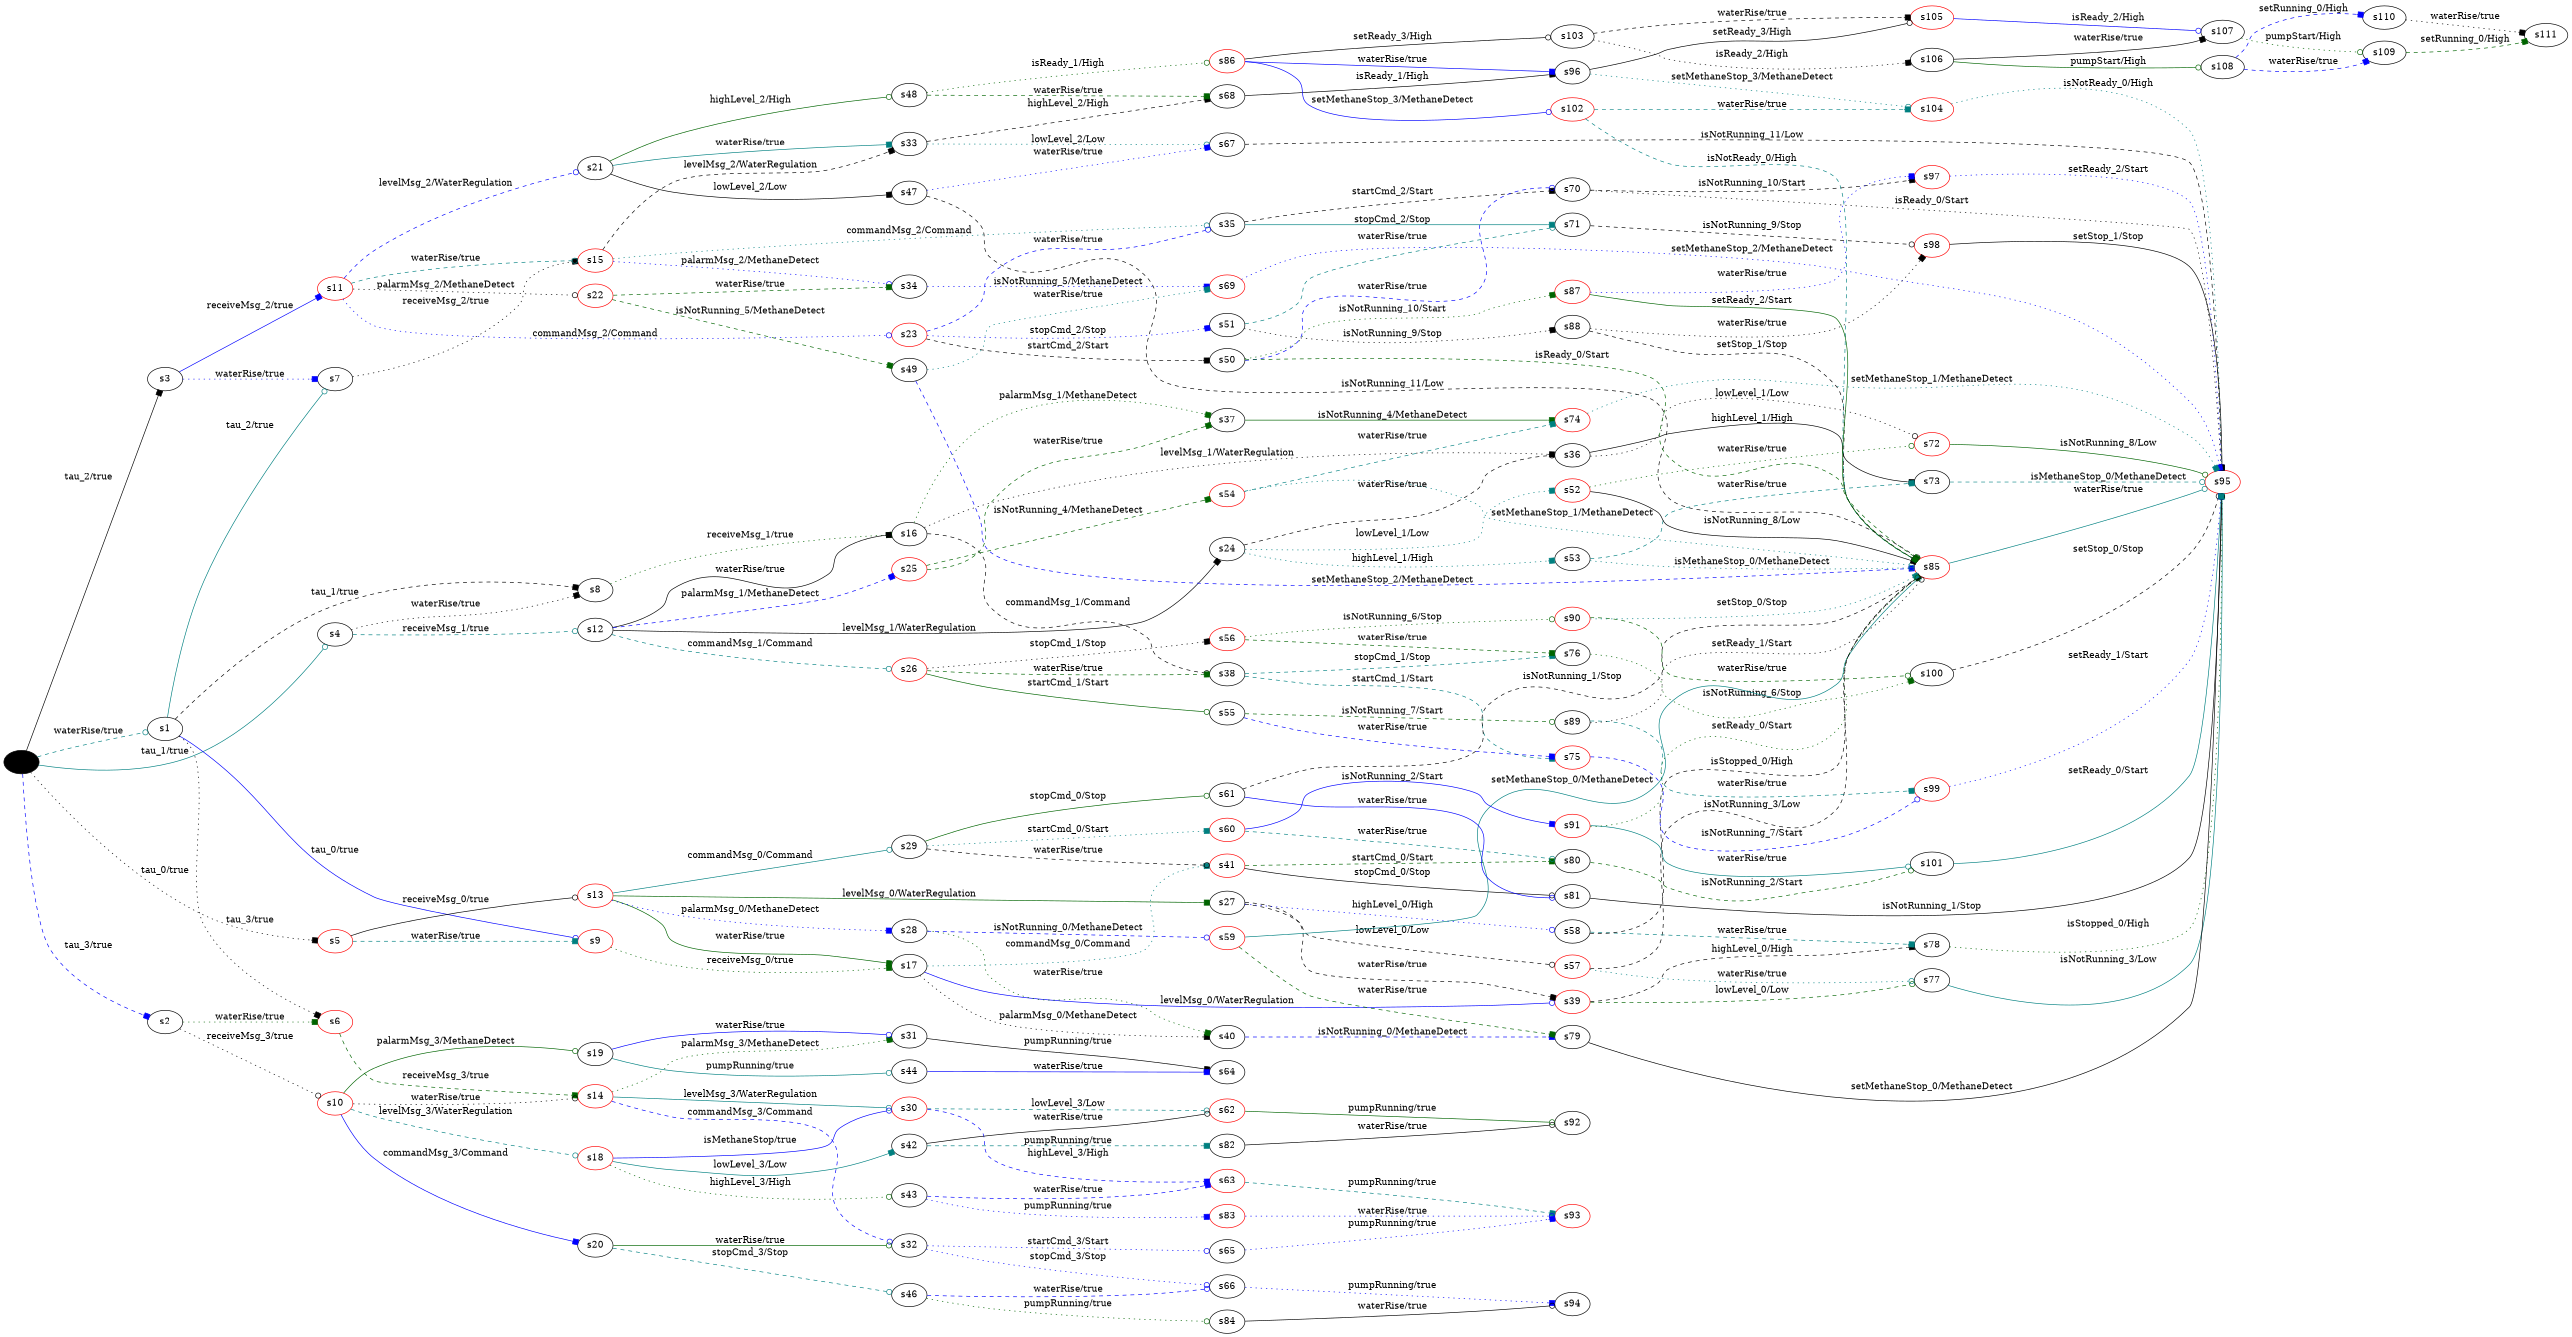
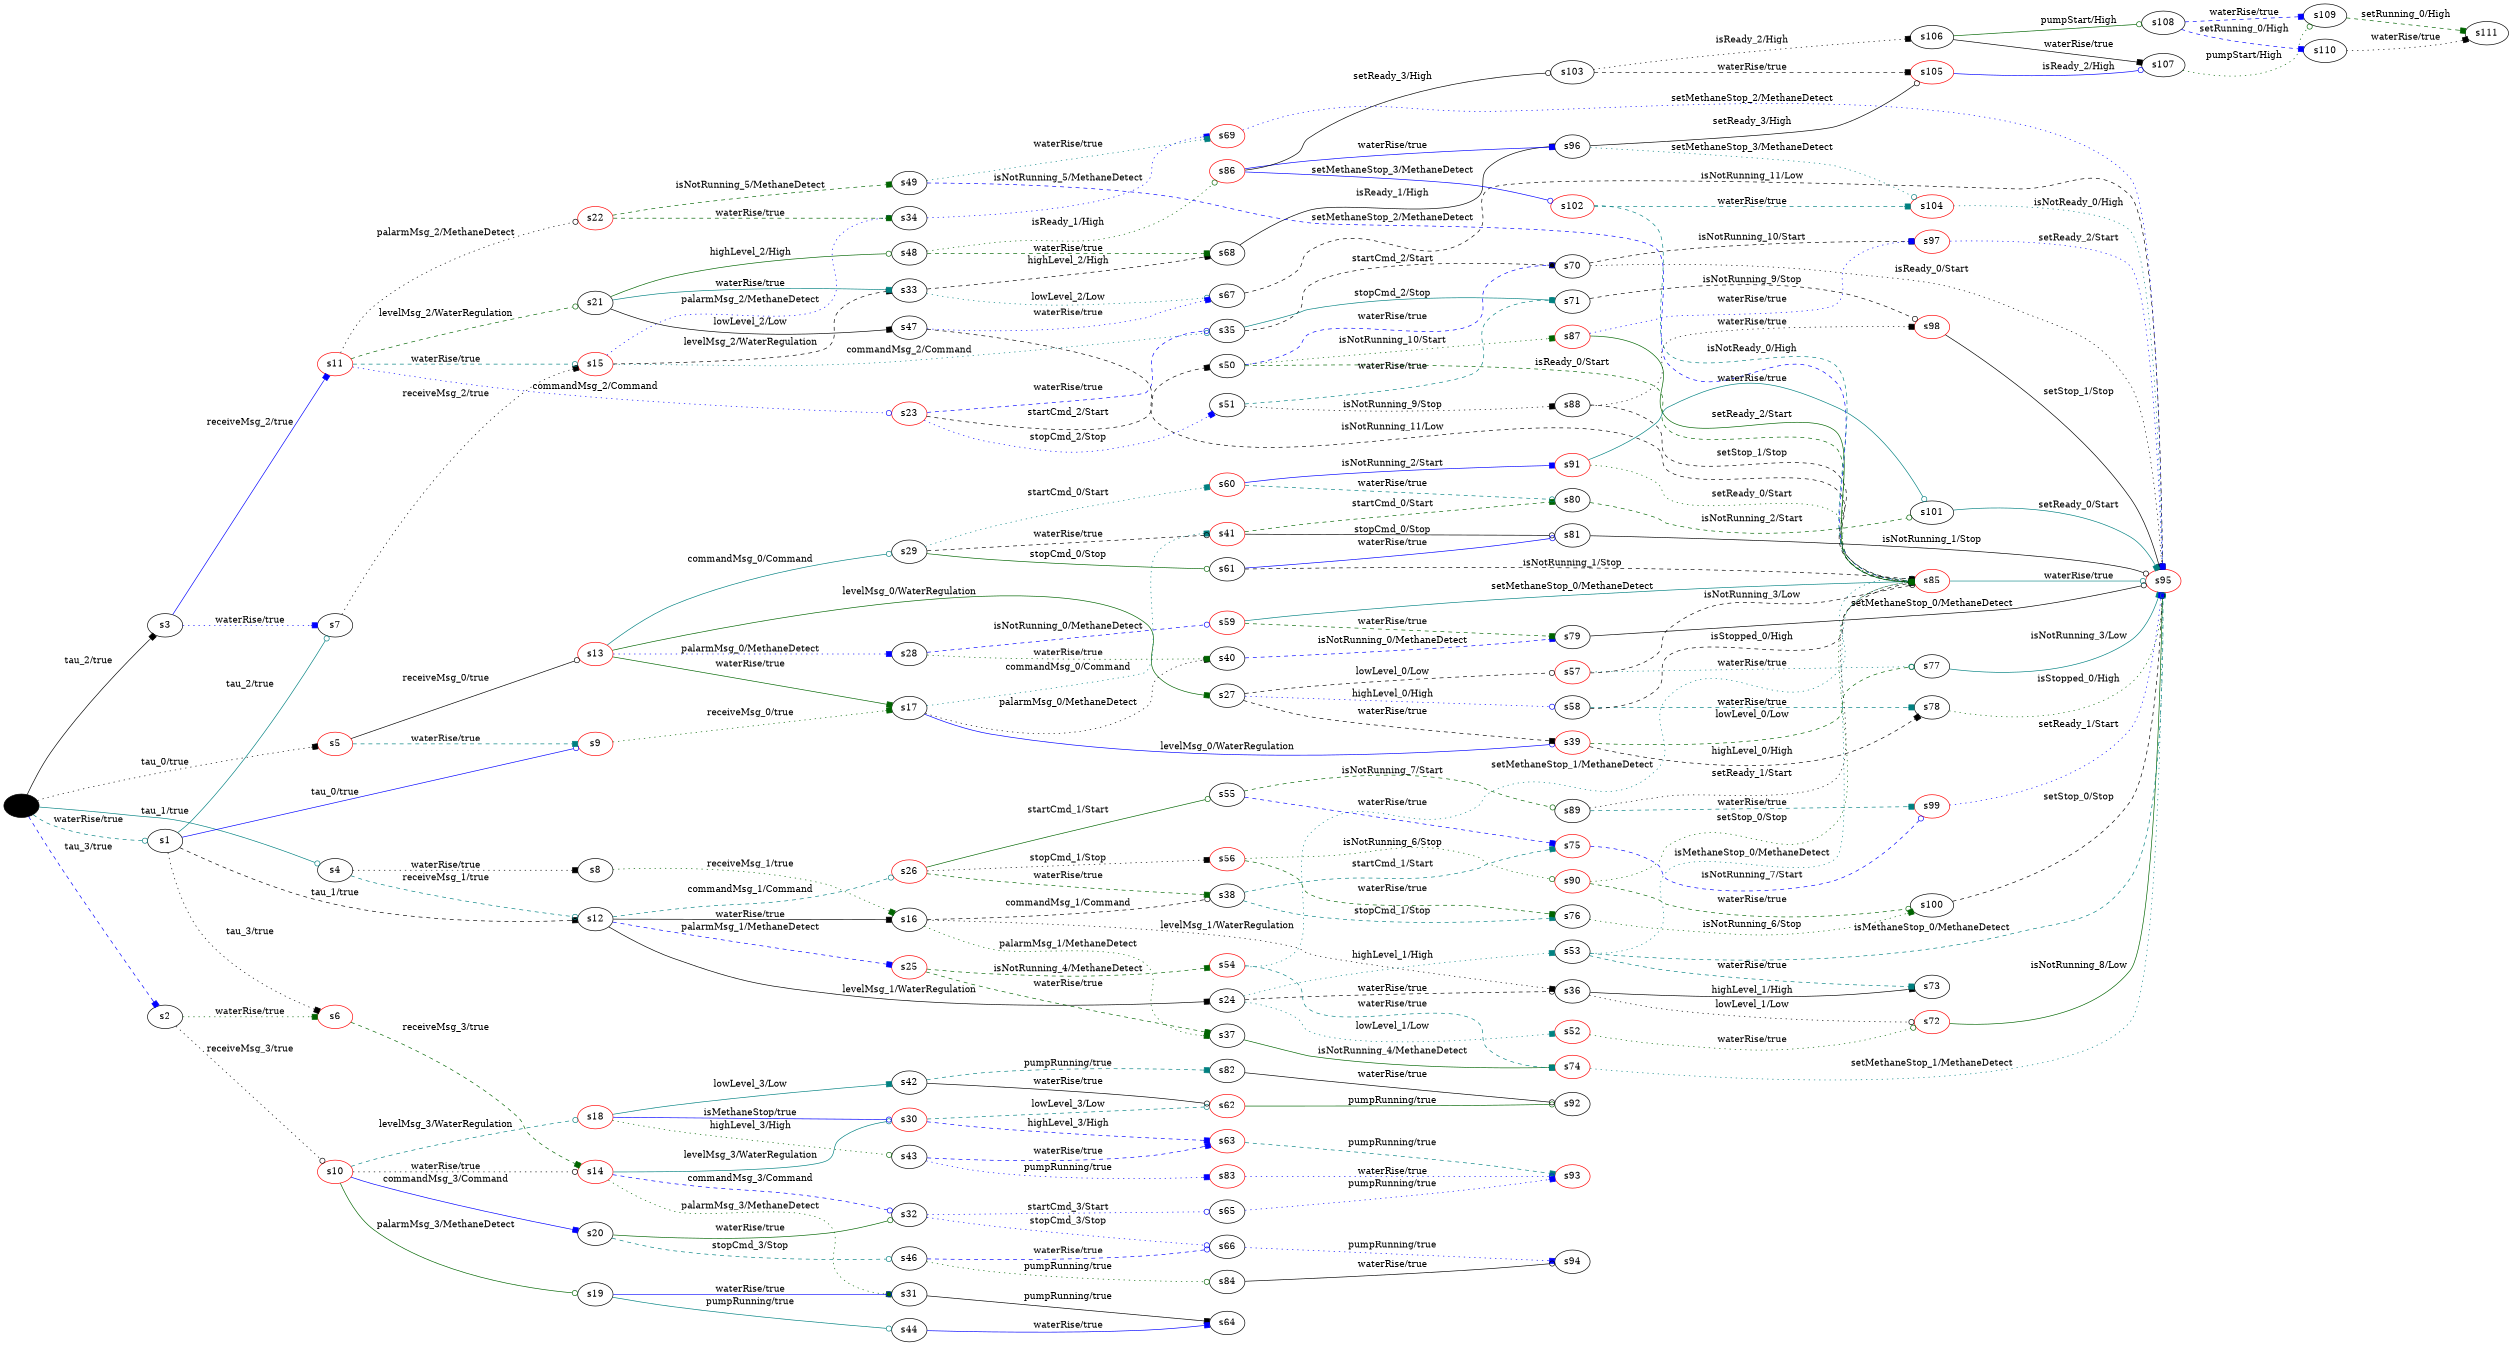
edge "s11" -> "s21": color blue -> darkgreen
edge "s73" -> "s95": now "s53" -> "s95"
edge "s52" -> "s85": removed, label "isNotRunning_8/Low"
edge "s1" -> "s8": now "s1" -> "s12"
edge "s90" -> "s85": color teal -> darkgreen
